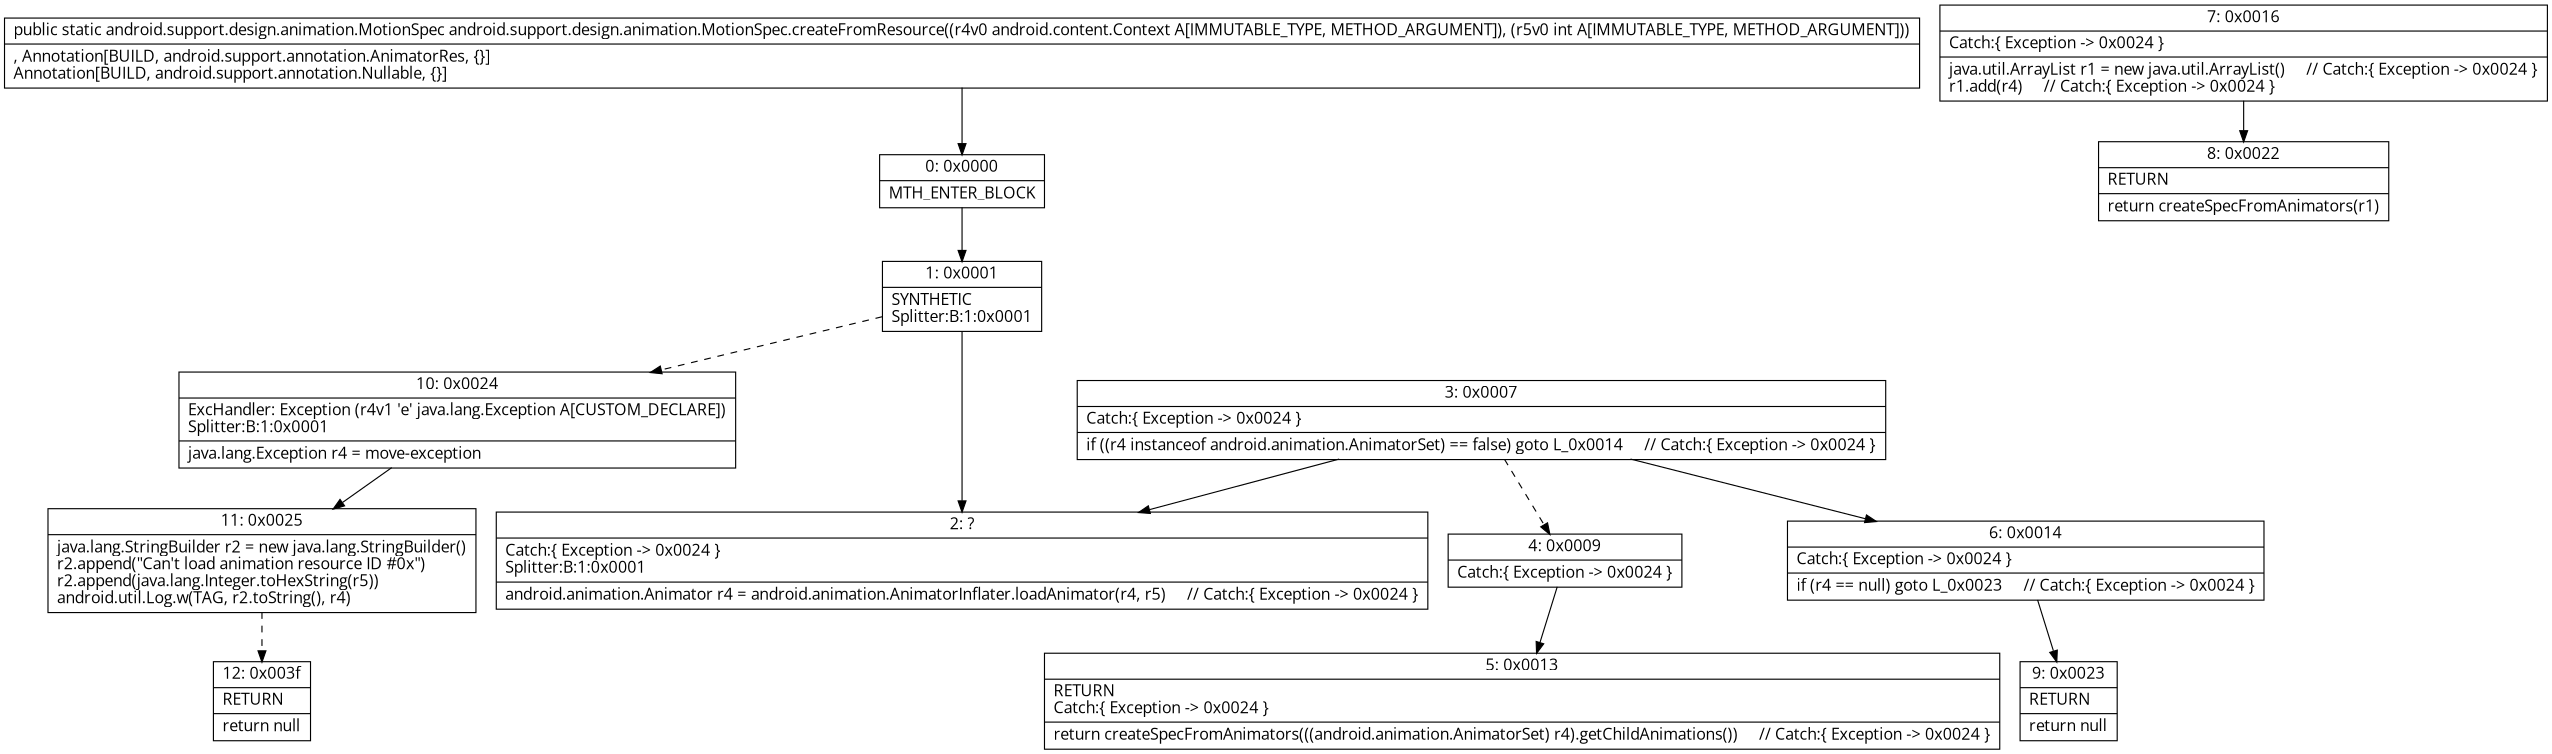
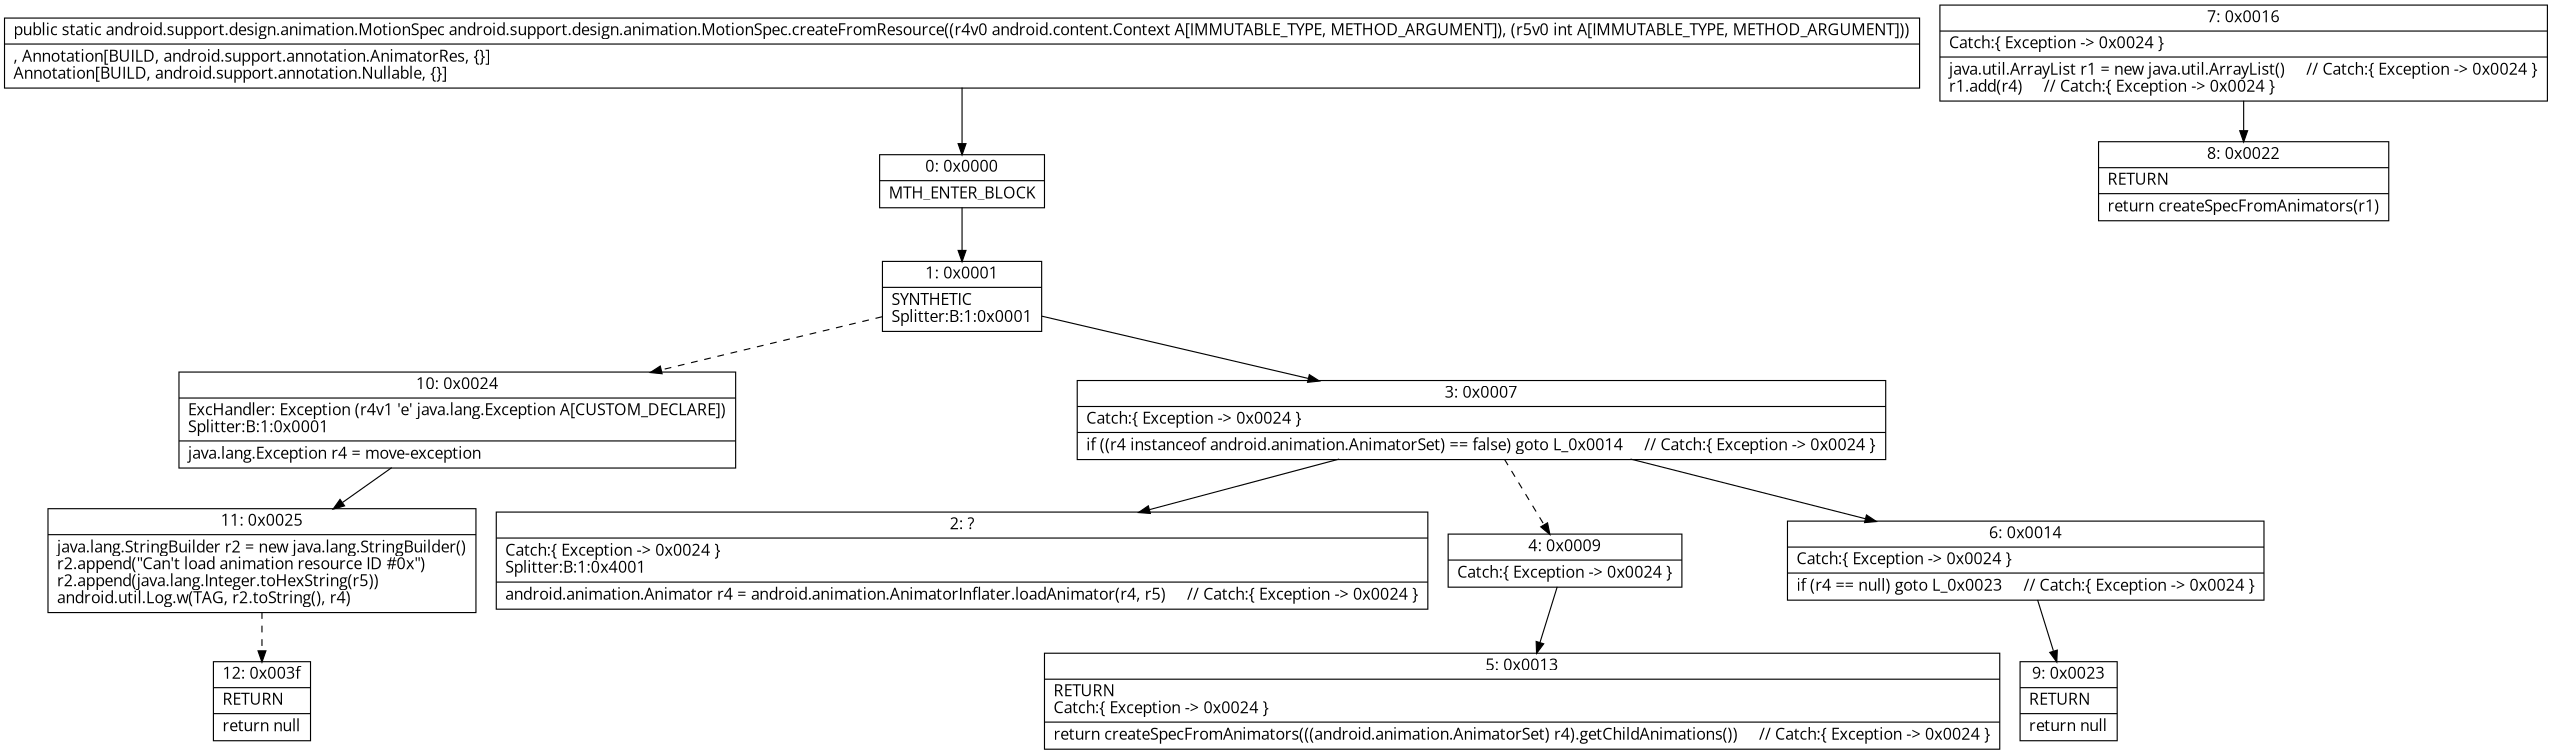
edge "1: 0x0001" -> "2: ?": now "1: 0x0001" -> "3: 0x0007"
node "2: ?": text "Splitter:B:1:0x0001" -> "Splitter:B:1:0x4001"
